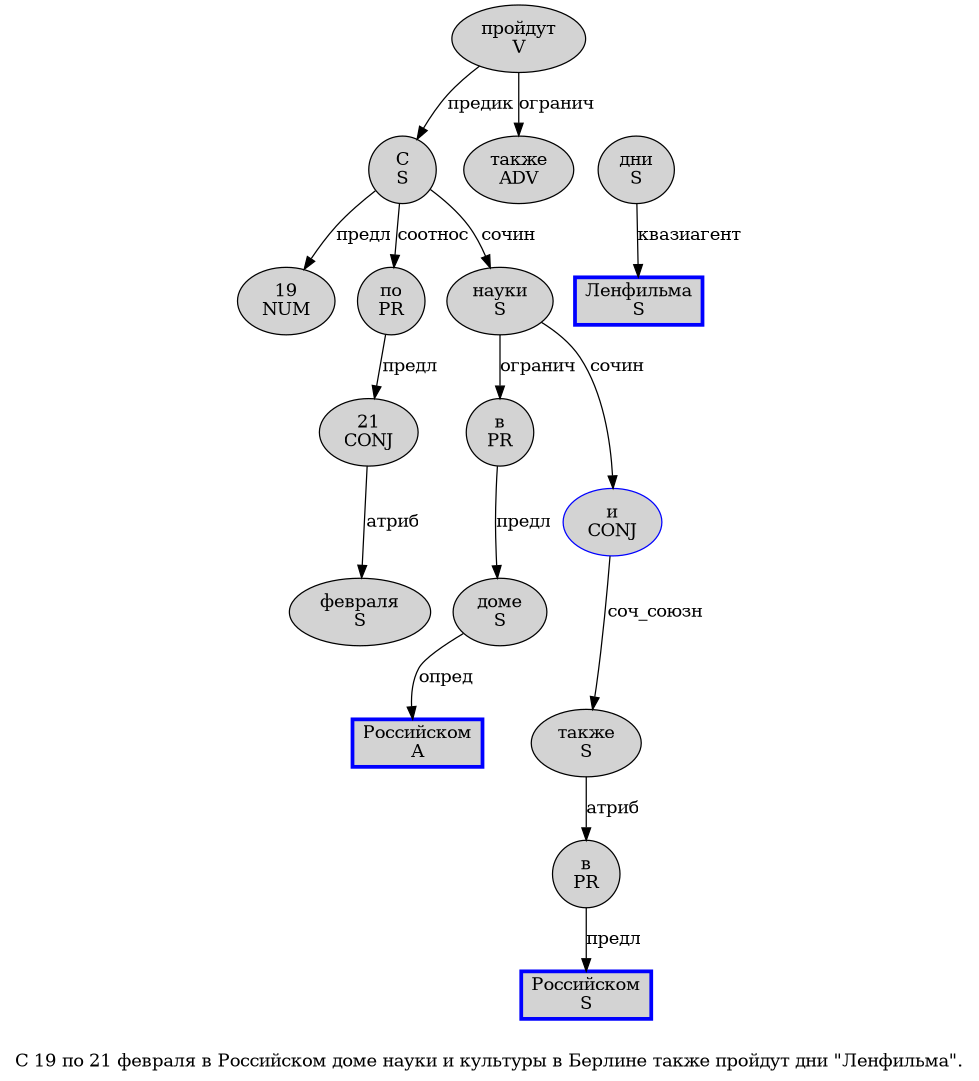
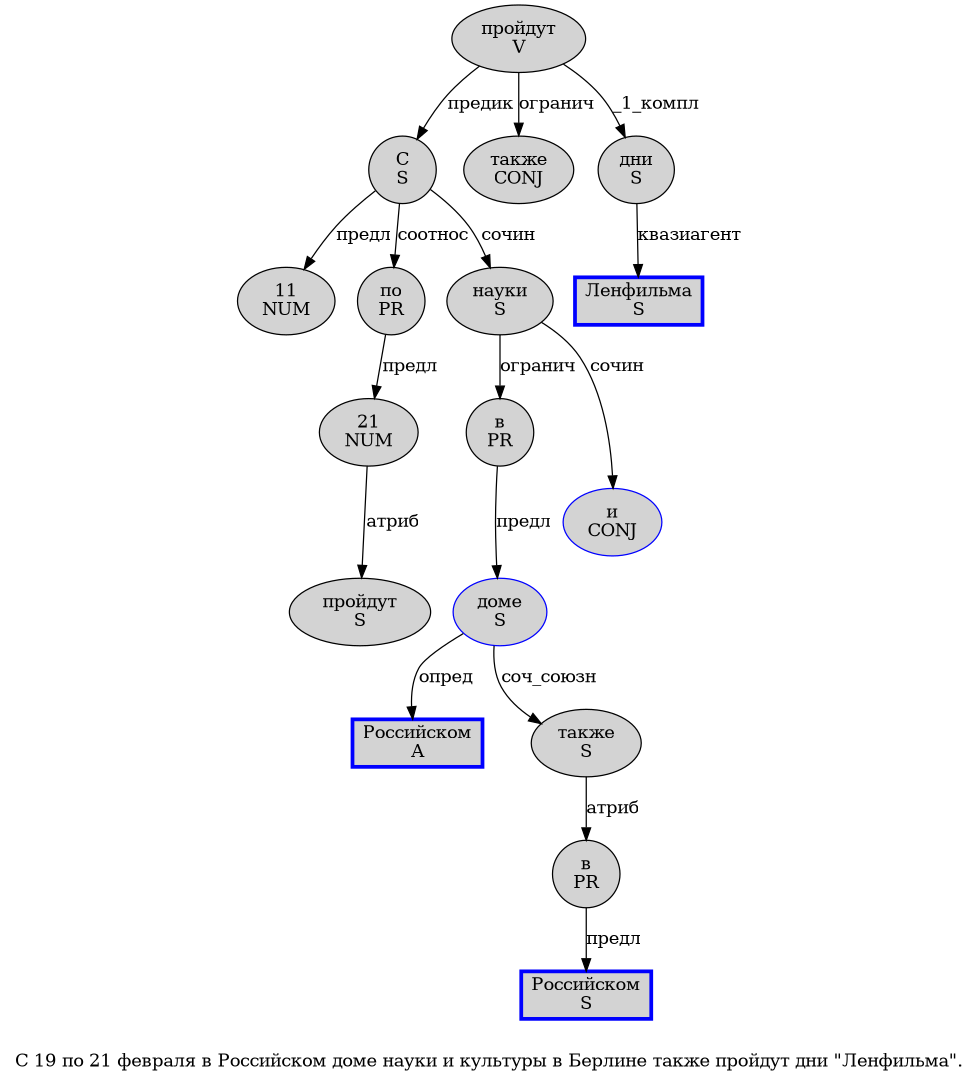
edge "пройдут V" -> "дни S": added, label "_1_компл"
node "также ADV": label "также ADV" -> "также CONJ"
node "19 NUM": label "19 NUM" -> "11 NUM"
node "21 CONJ": label "21 CONJ" -> "21 NUM"
node "февраля S": label "февраля S" -> "пройдут S"
node "доме S": color black -> blue
edge "и CONJ" -> "также S": now "доме S" -> "также S"
